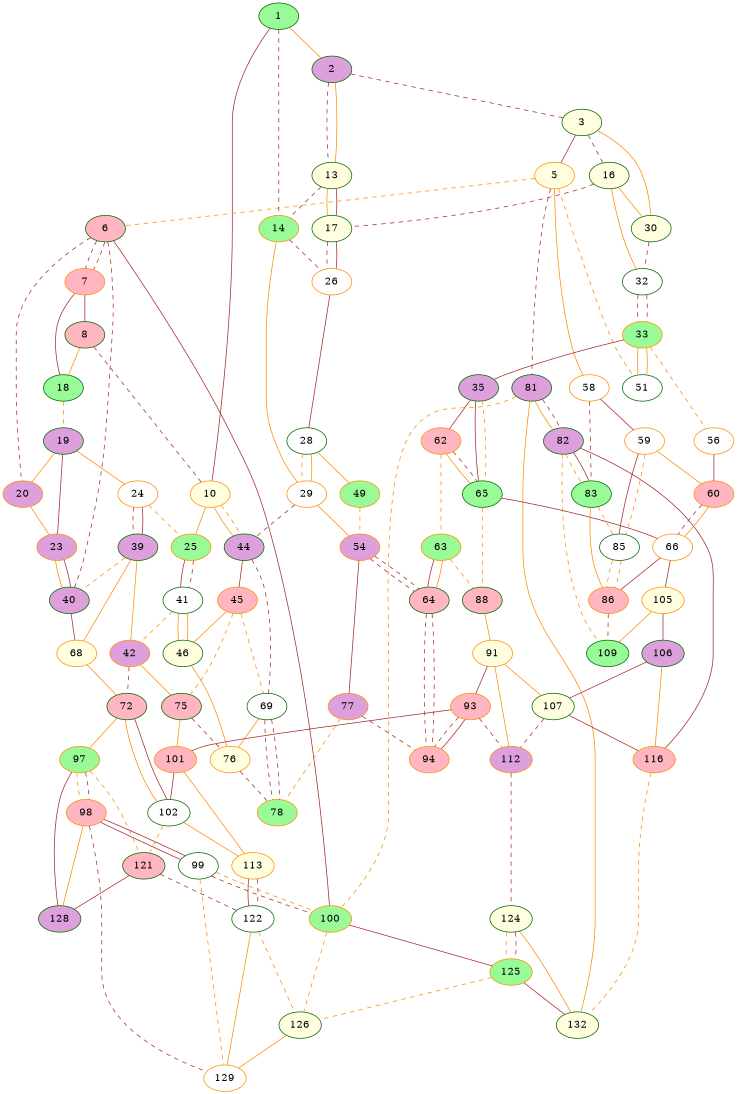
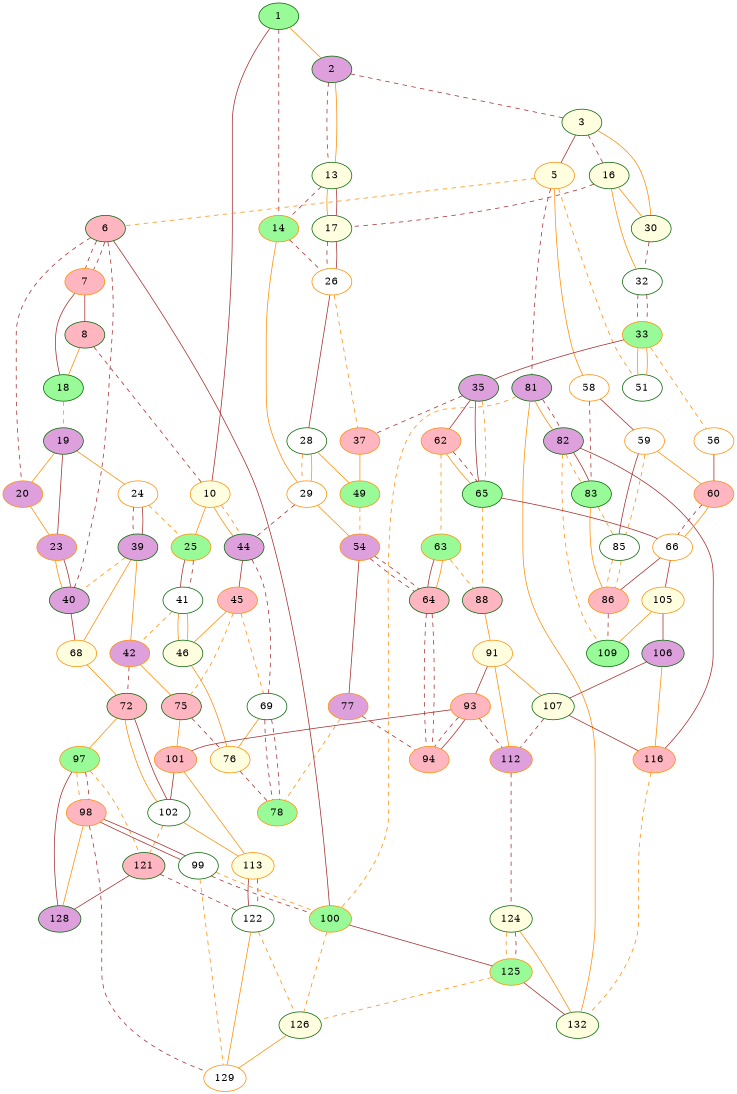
node "37": added
